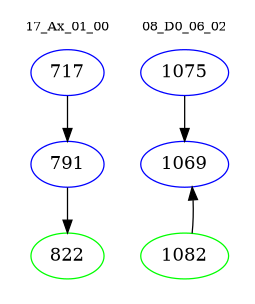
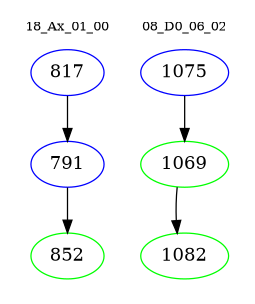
cluster "17_Ax_01_00": label "17_Ax_01_00" -> "18_Ax_01_00"
node "717": label "717" -> "817"
node "1069": color blue -> green
edge "1082" -> "1069": reversed
node "822": label "822" -> "852"
